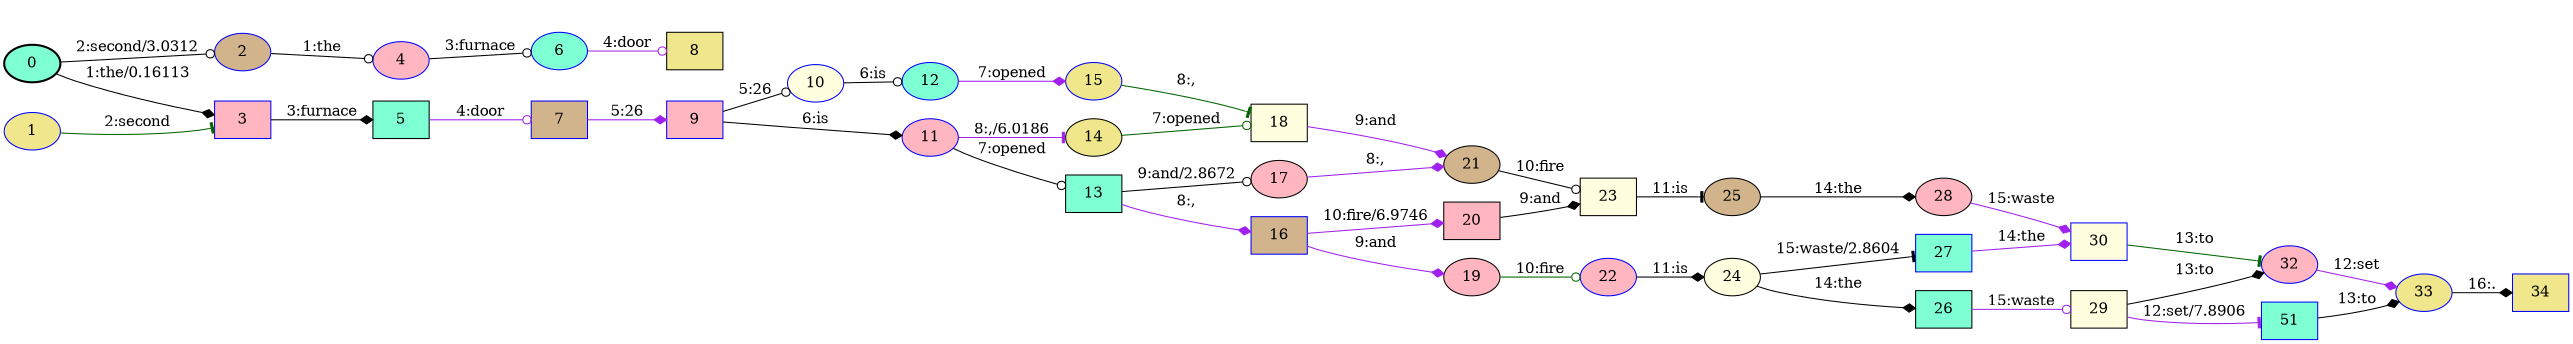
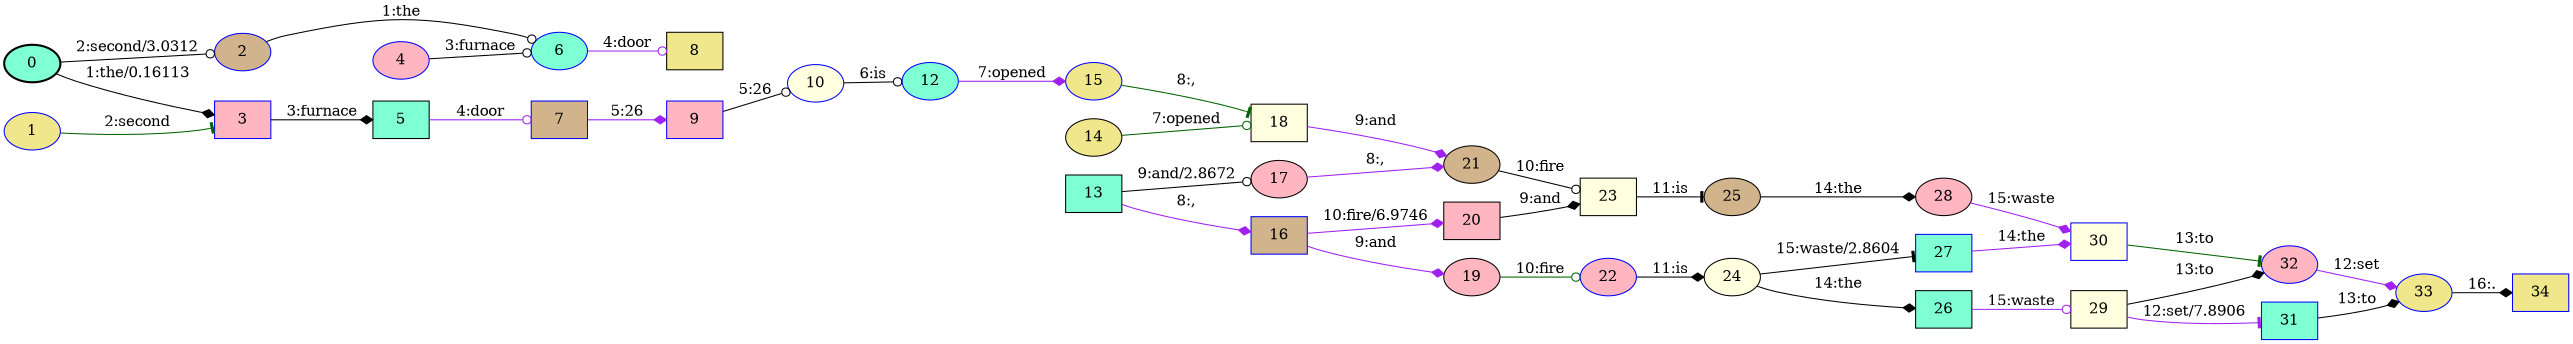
edge "2" -> "4": now "2" -> "6"
node "11": removed
node "51": label "51" -> "31"
